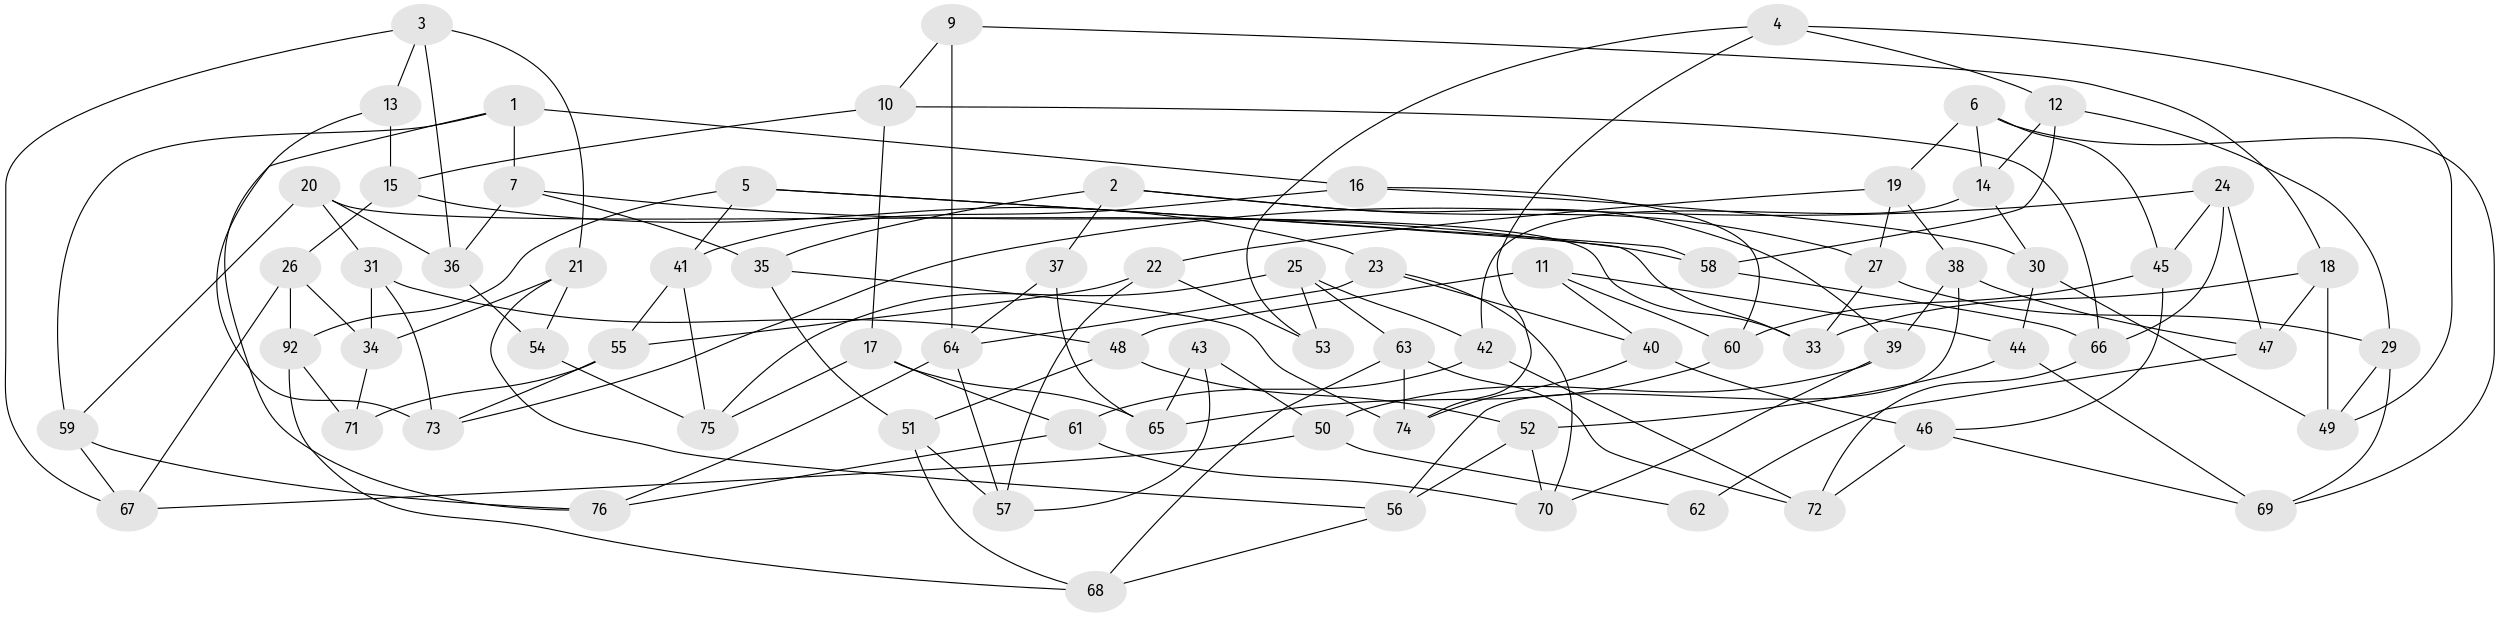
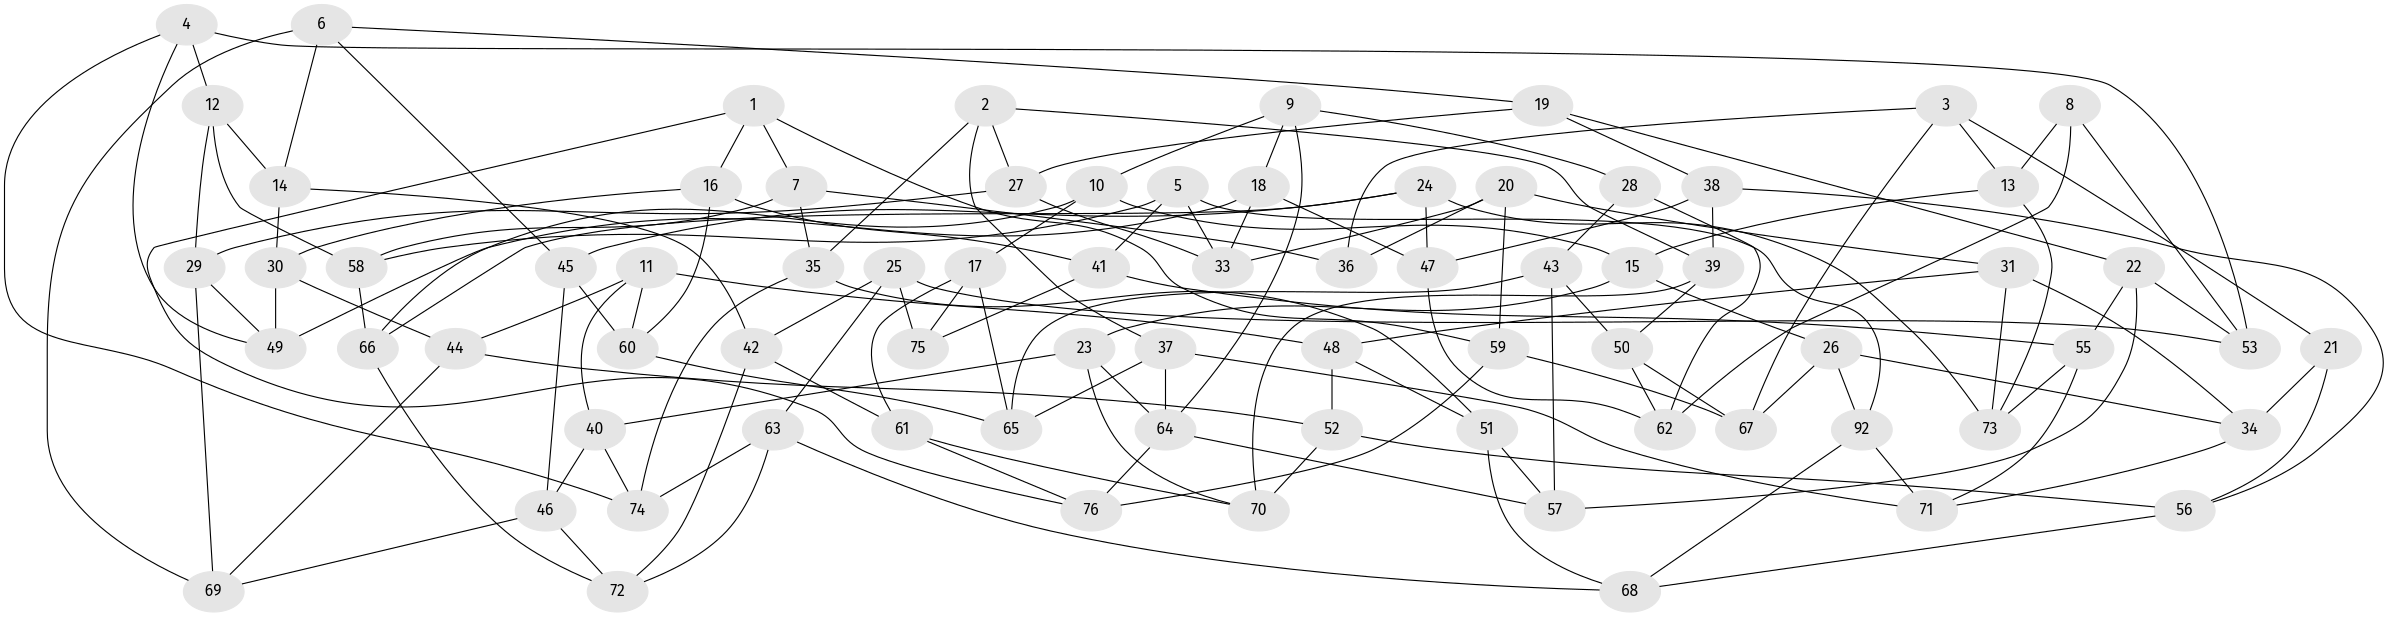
node "8": added
node "28": added
node "54": removed
edge "37" -- "71": added
